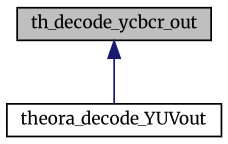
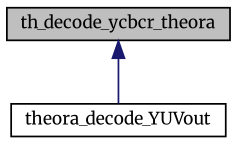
node "th_decode_ycbcr_out": label "th_decode_ycbcr_out" -> "th_decode_ycbcr_theora"
